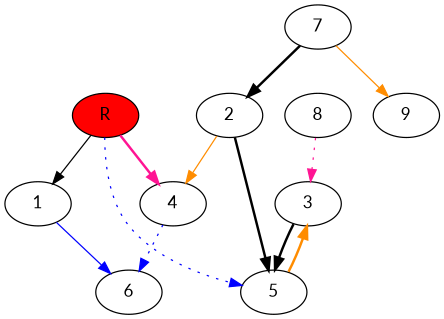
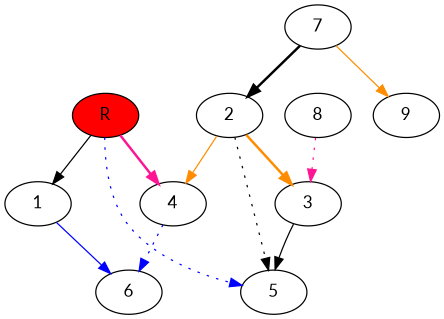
edge "2" -> "5": style bold -> dotted
edge "3" -> "5": style bold -> solid
edge "5" -> "3": now "2" -> "3"
